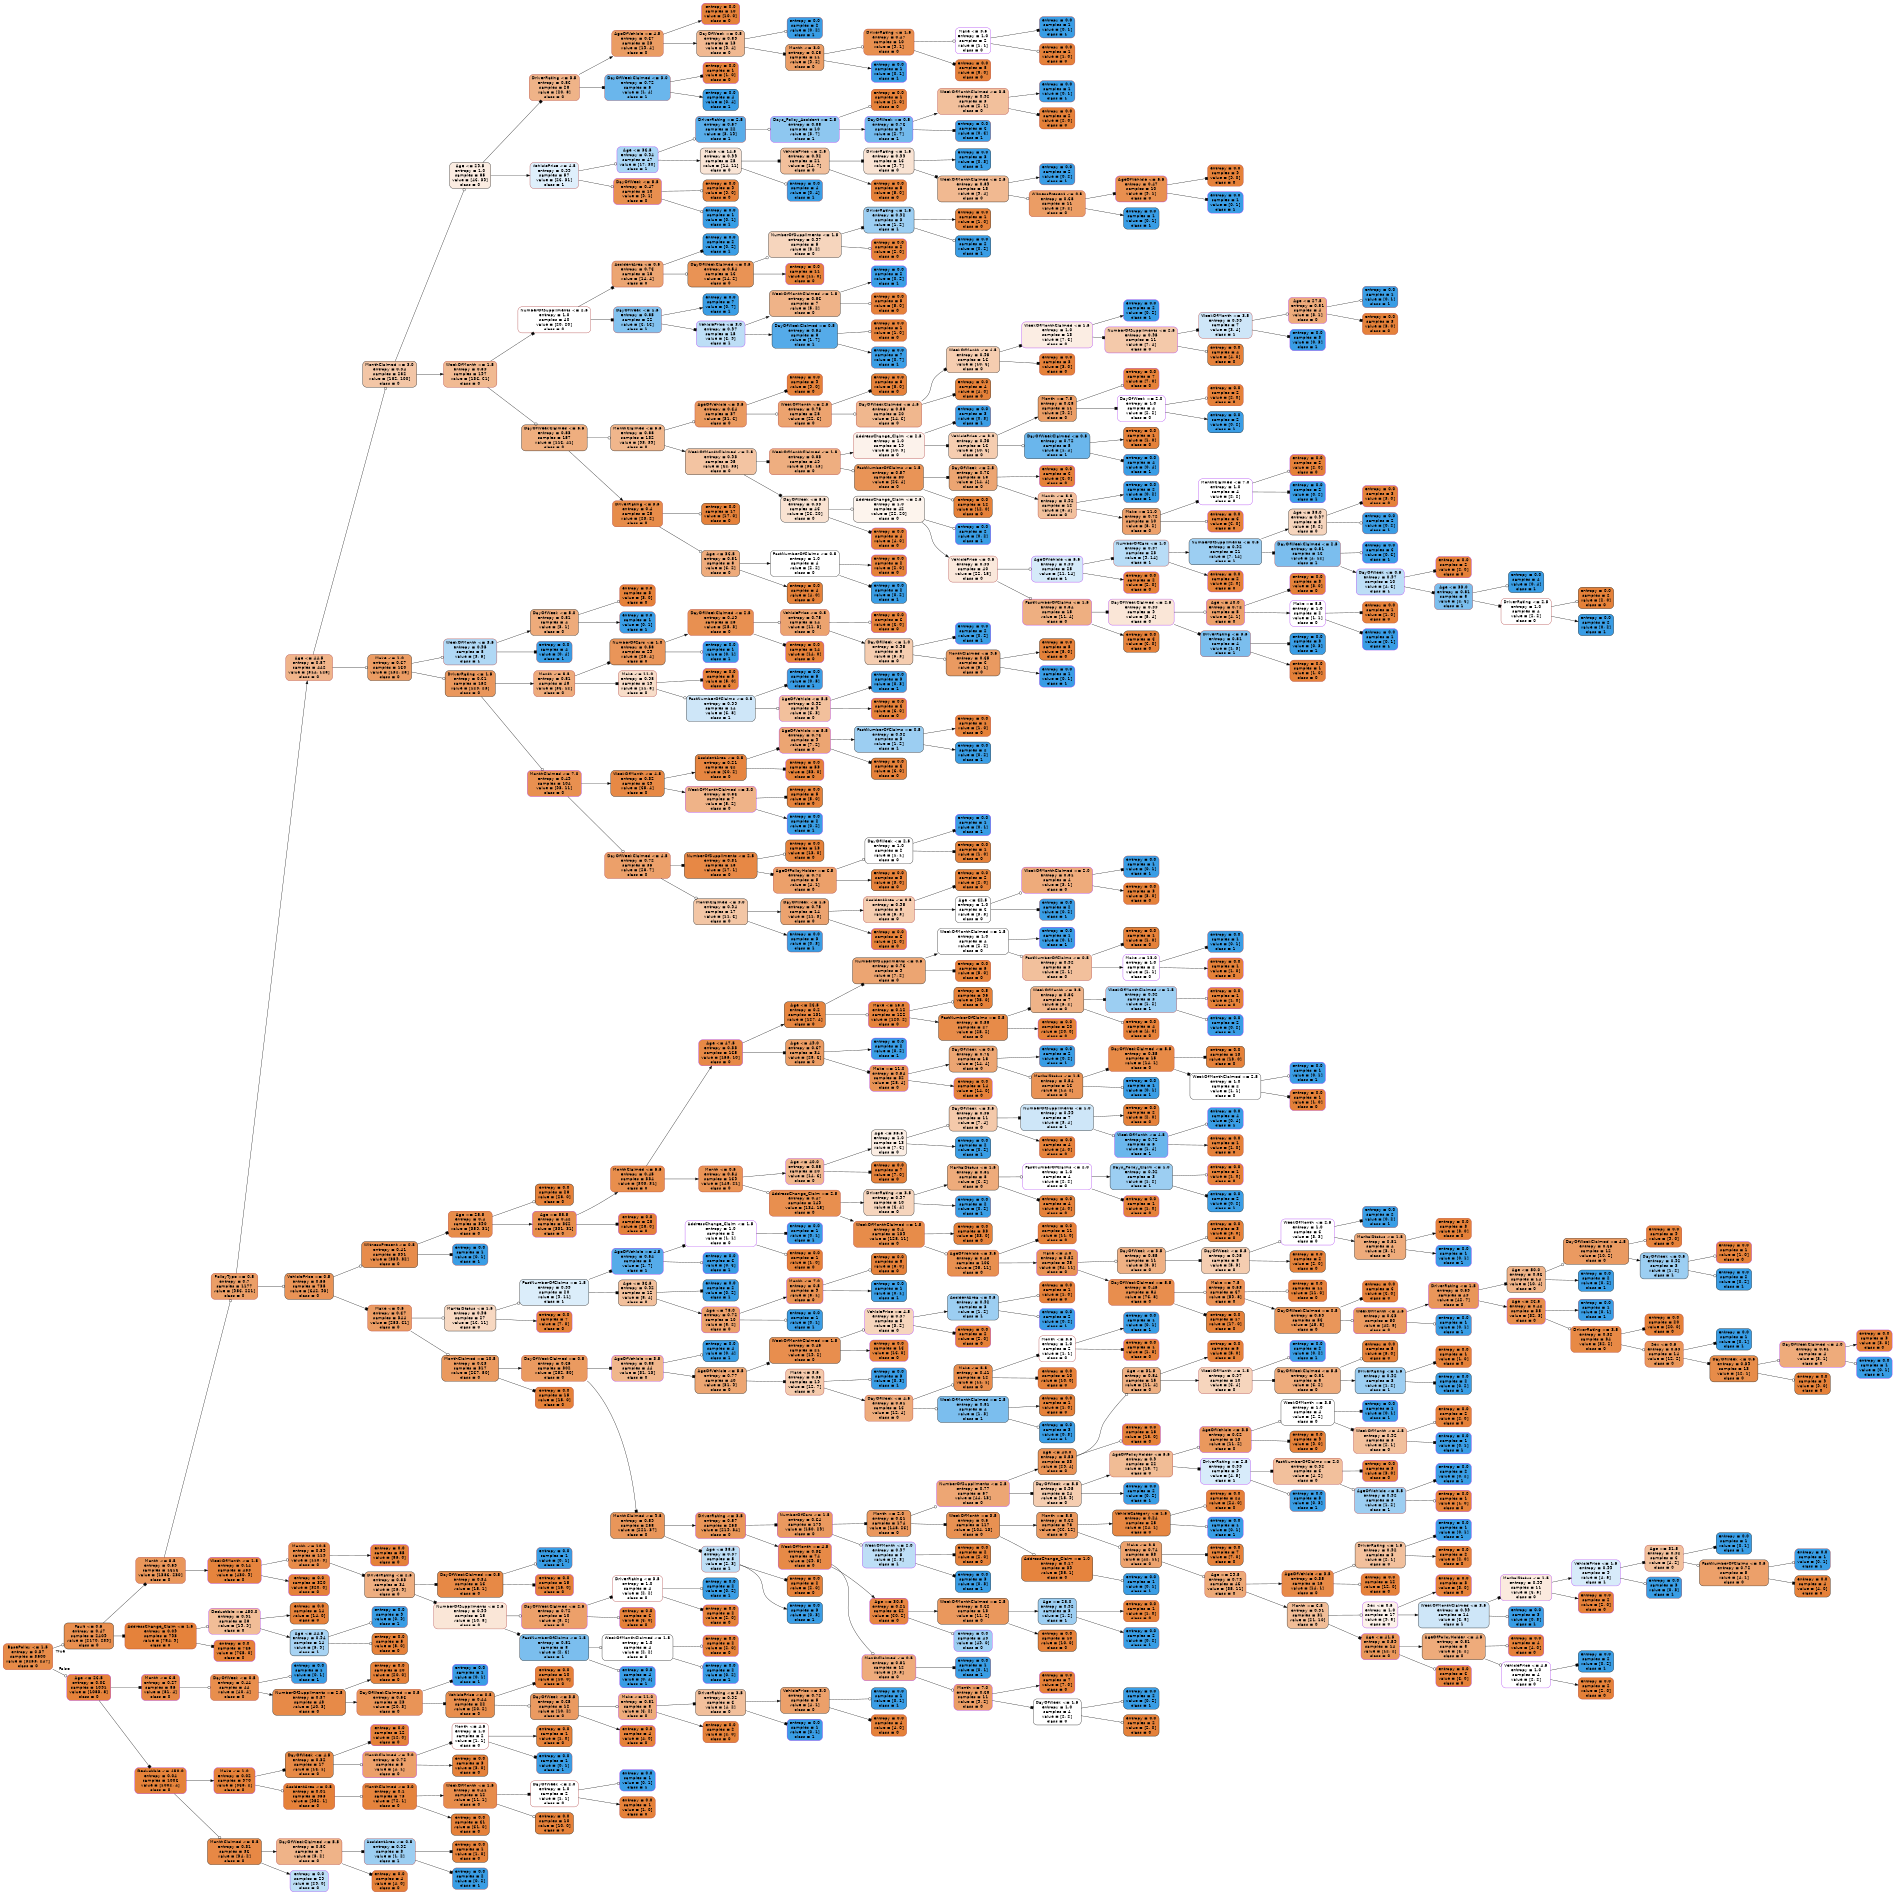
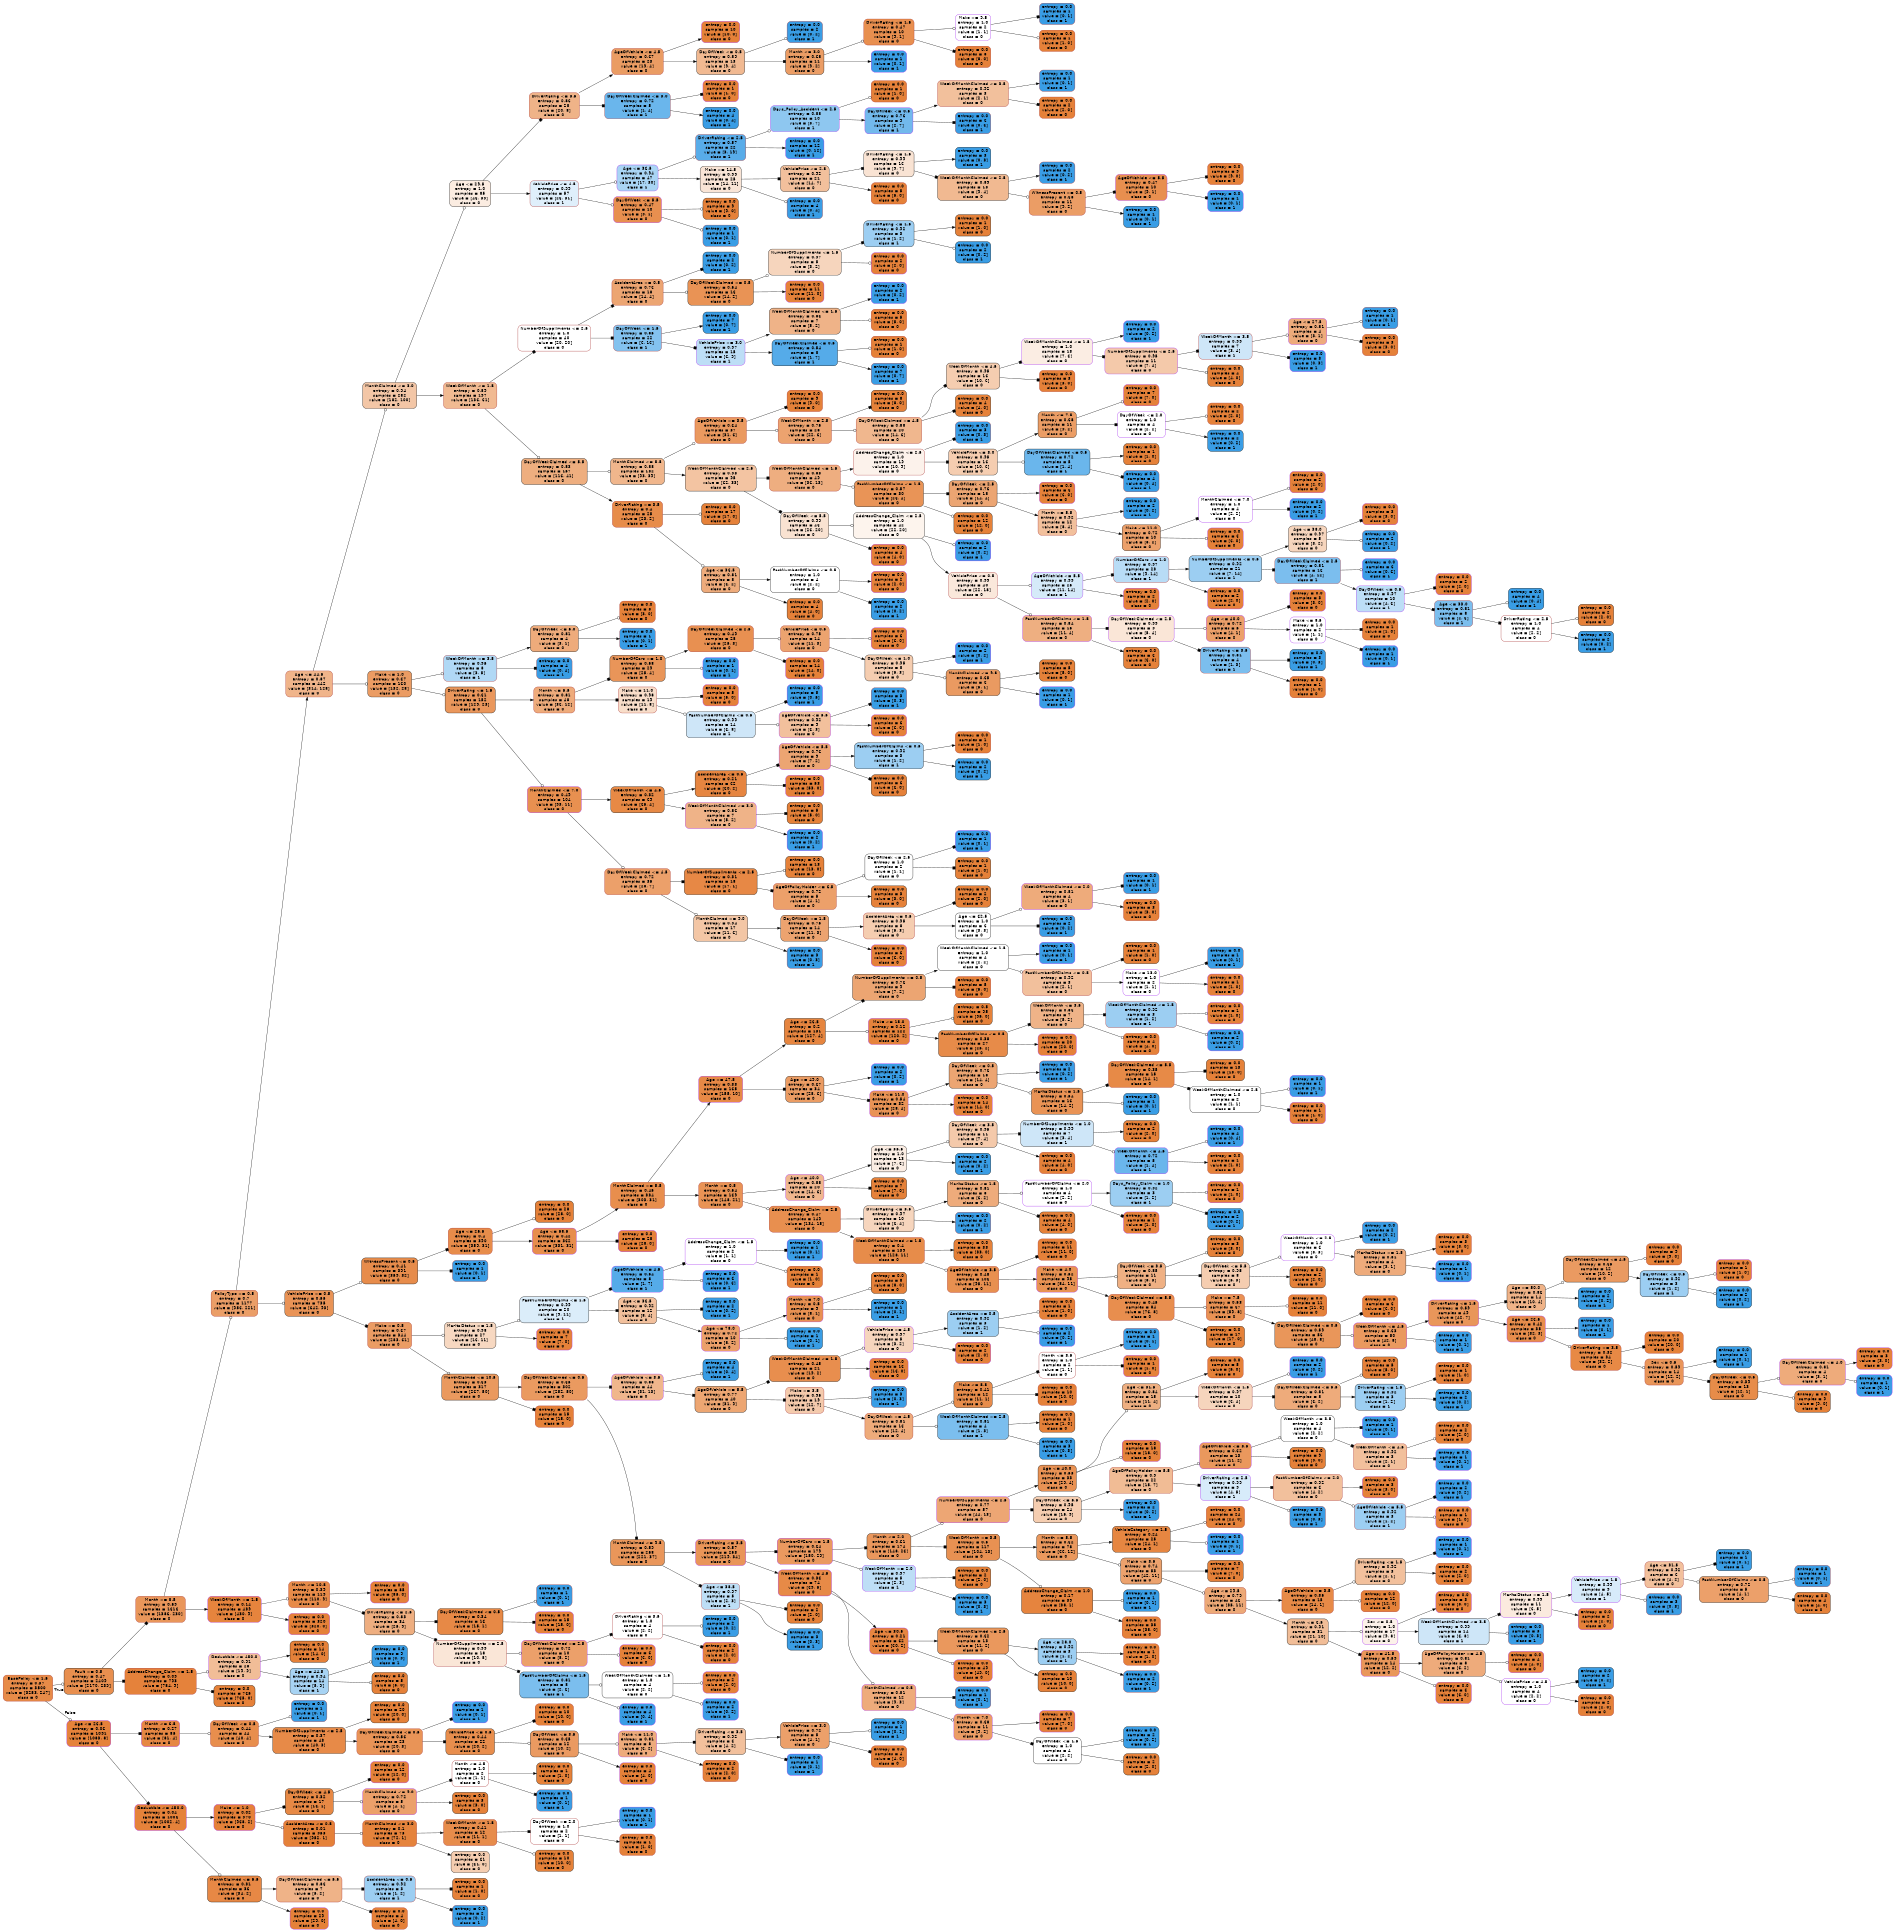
node "entropy = 0.0 samples = 12 value = [0, 12] class = 1": added
node "entropy = 0.0 samples = 5 value = [0, 5] class = 1": color brown -> purple
node "entropy = 0.0 samples = 9 value = [0, 9] class = 1": color brown -> black
node "entropy = 0.0 samples = 38 value = [38, 0] class = 0": added
node "entropy = 0.0 samples = 49 value = [49, 0] class = 0": fillcolor #9ccef2 -> #e58139
node "entropy = 0.0 samples = 765 value = [765, 0] class = 0": color purple -> black
node "entropy = 0.0 samples = 61 value = [61, 0] class = 0": fillcolor #e58139 -> #f5cdb0
node "entropy = 0.0 samples = 29 value = [29, 0] class = 0": fillcolor #bddef6 -> #e58139
